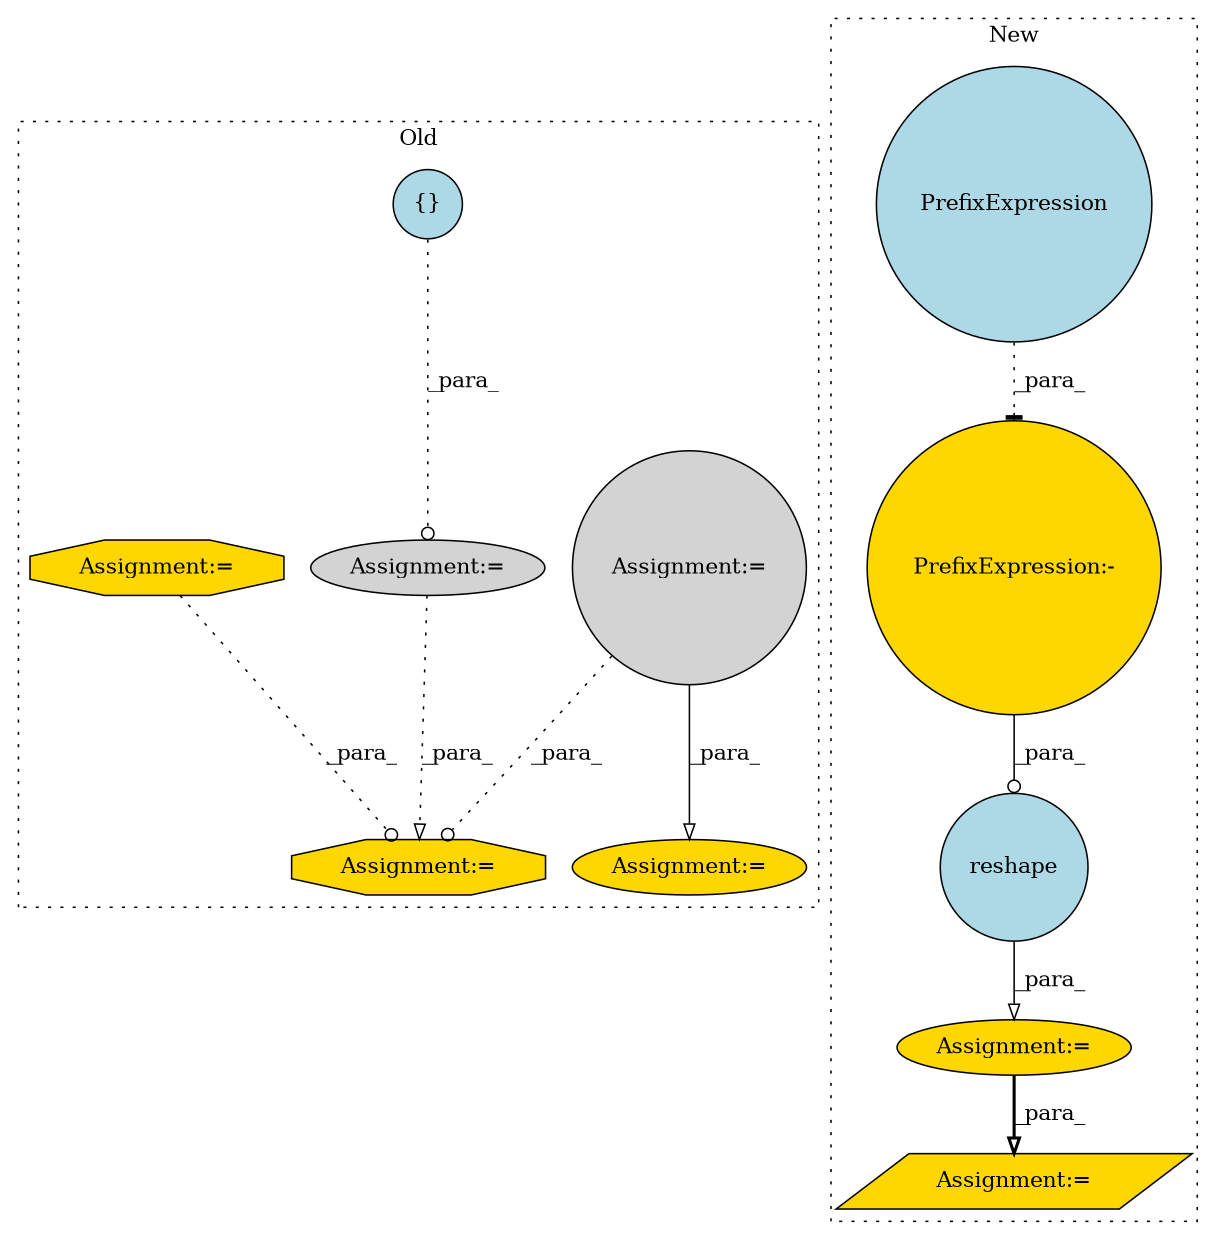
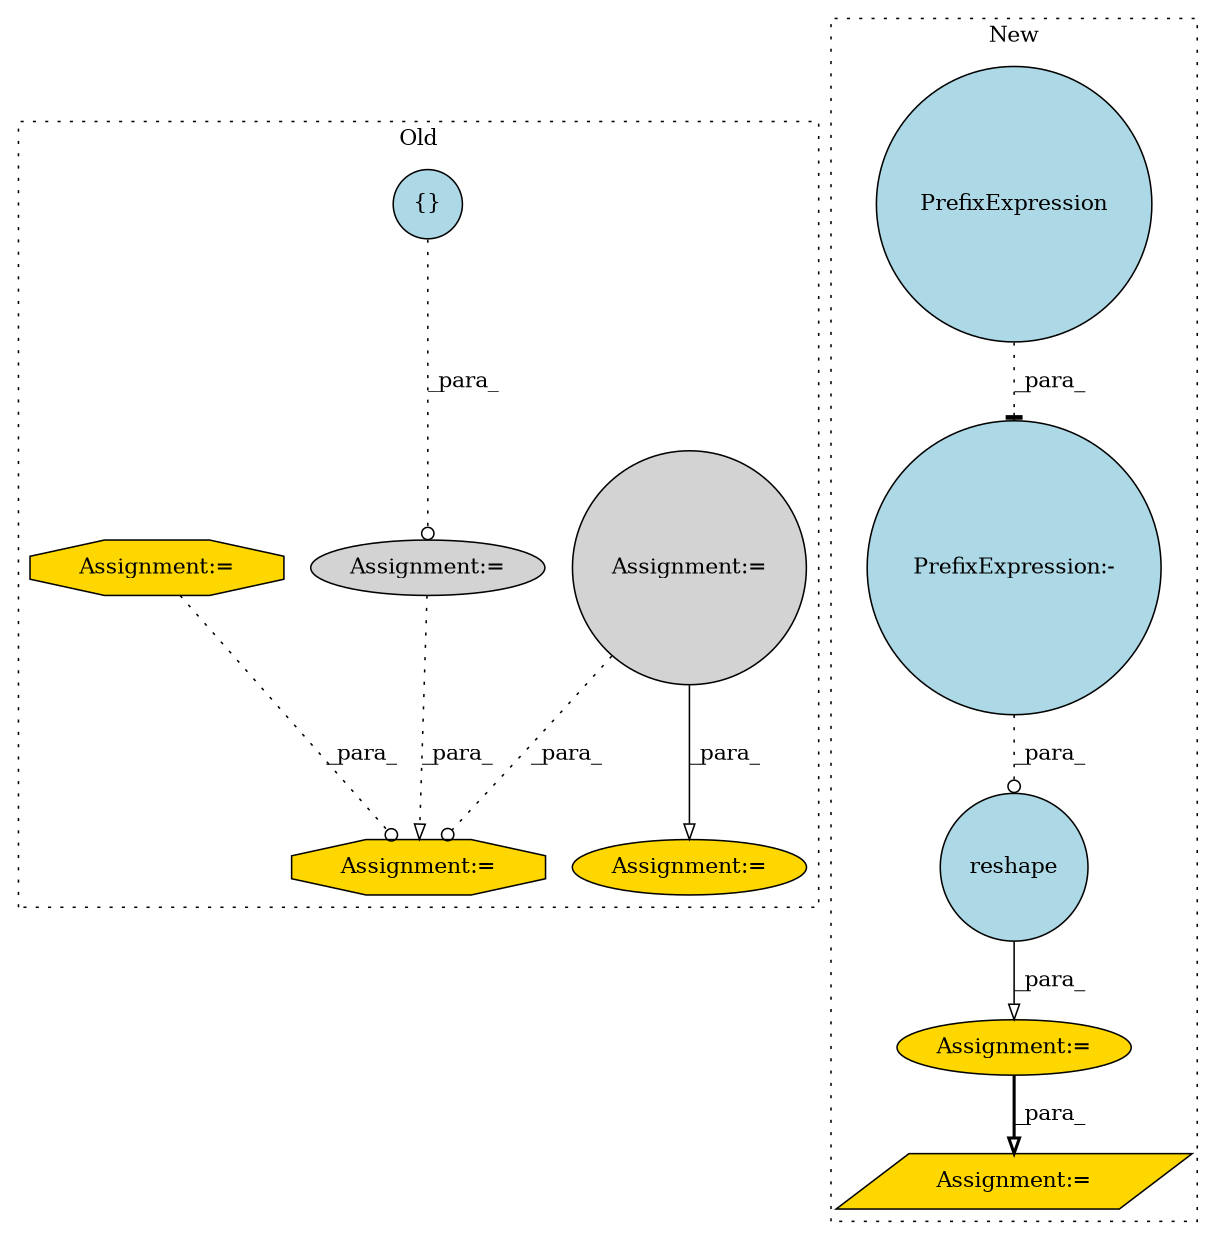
node "PrefixExpression:-": fillcolor gold -> lightblue
edge "PrefixExpression:-" -> "reshape": style solid -> dotted
